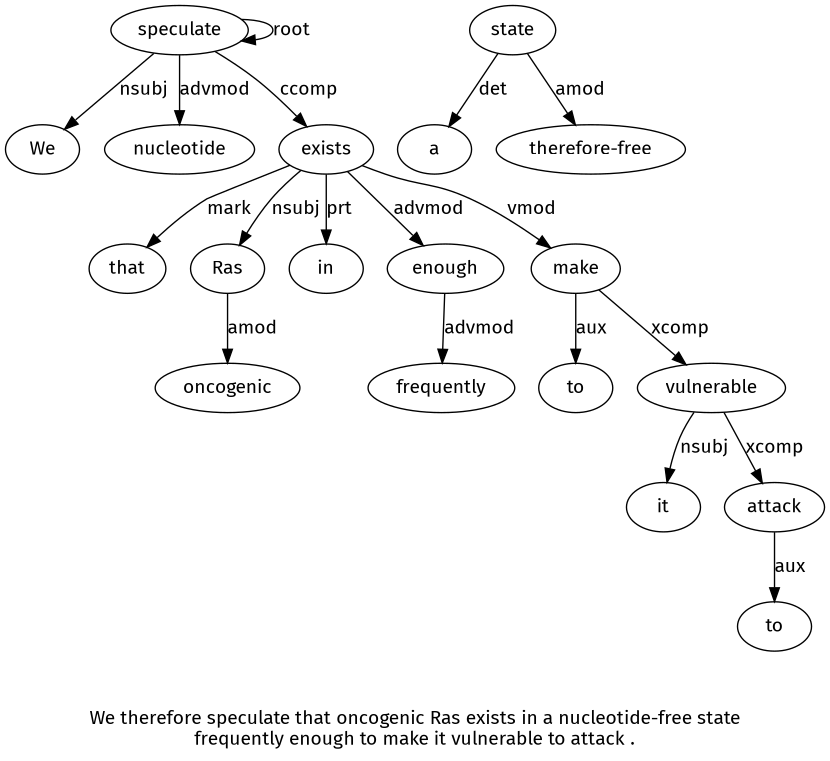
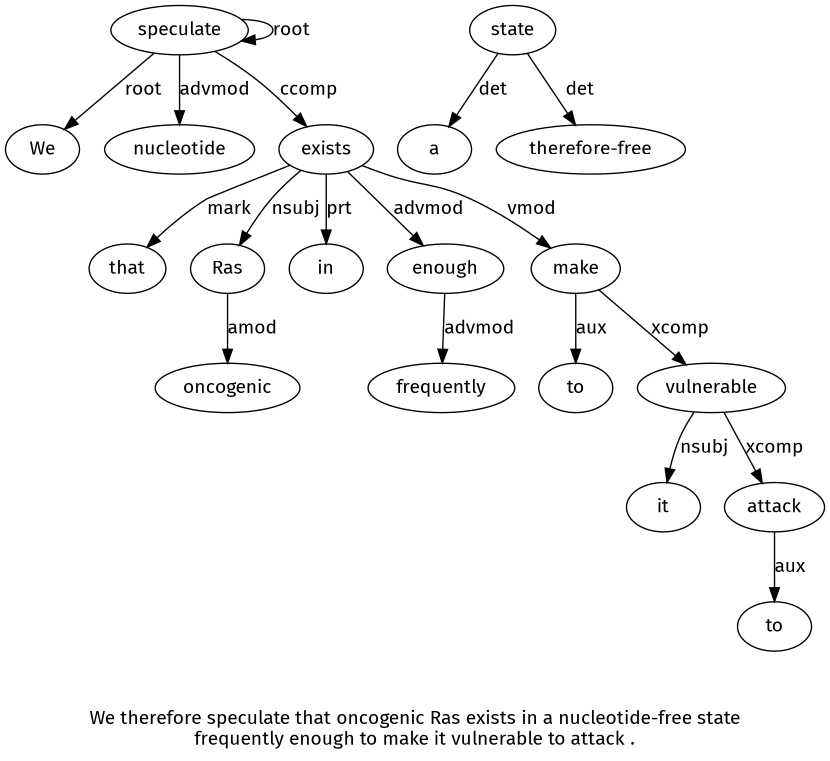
edge "speculate" -> "We": label "nsubj" -> "root"
edge "state" -> "therefore-free": label "amod" -> "det"
